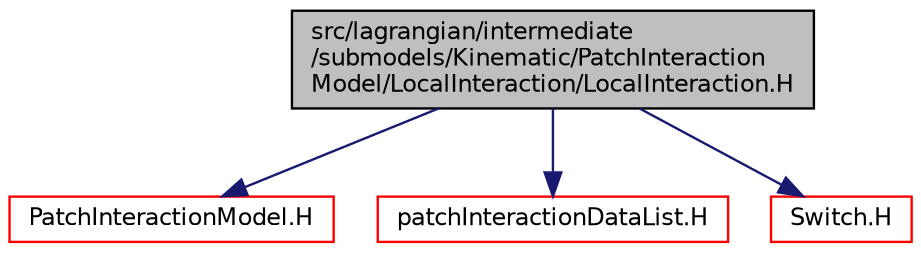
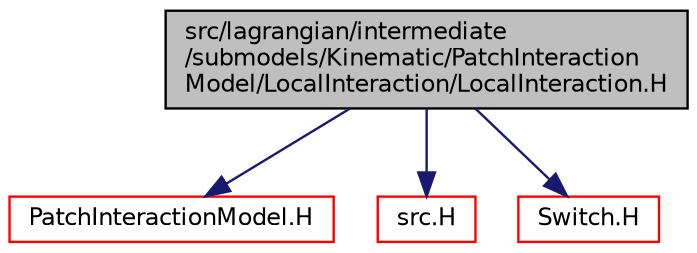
node "patchInteractionDataList.H": label "patchInteractionDataList.H" -> "src.H"
